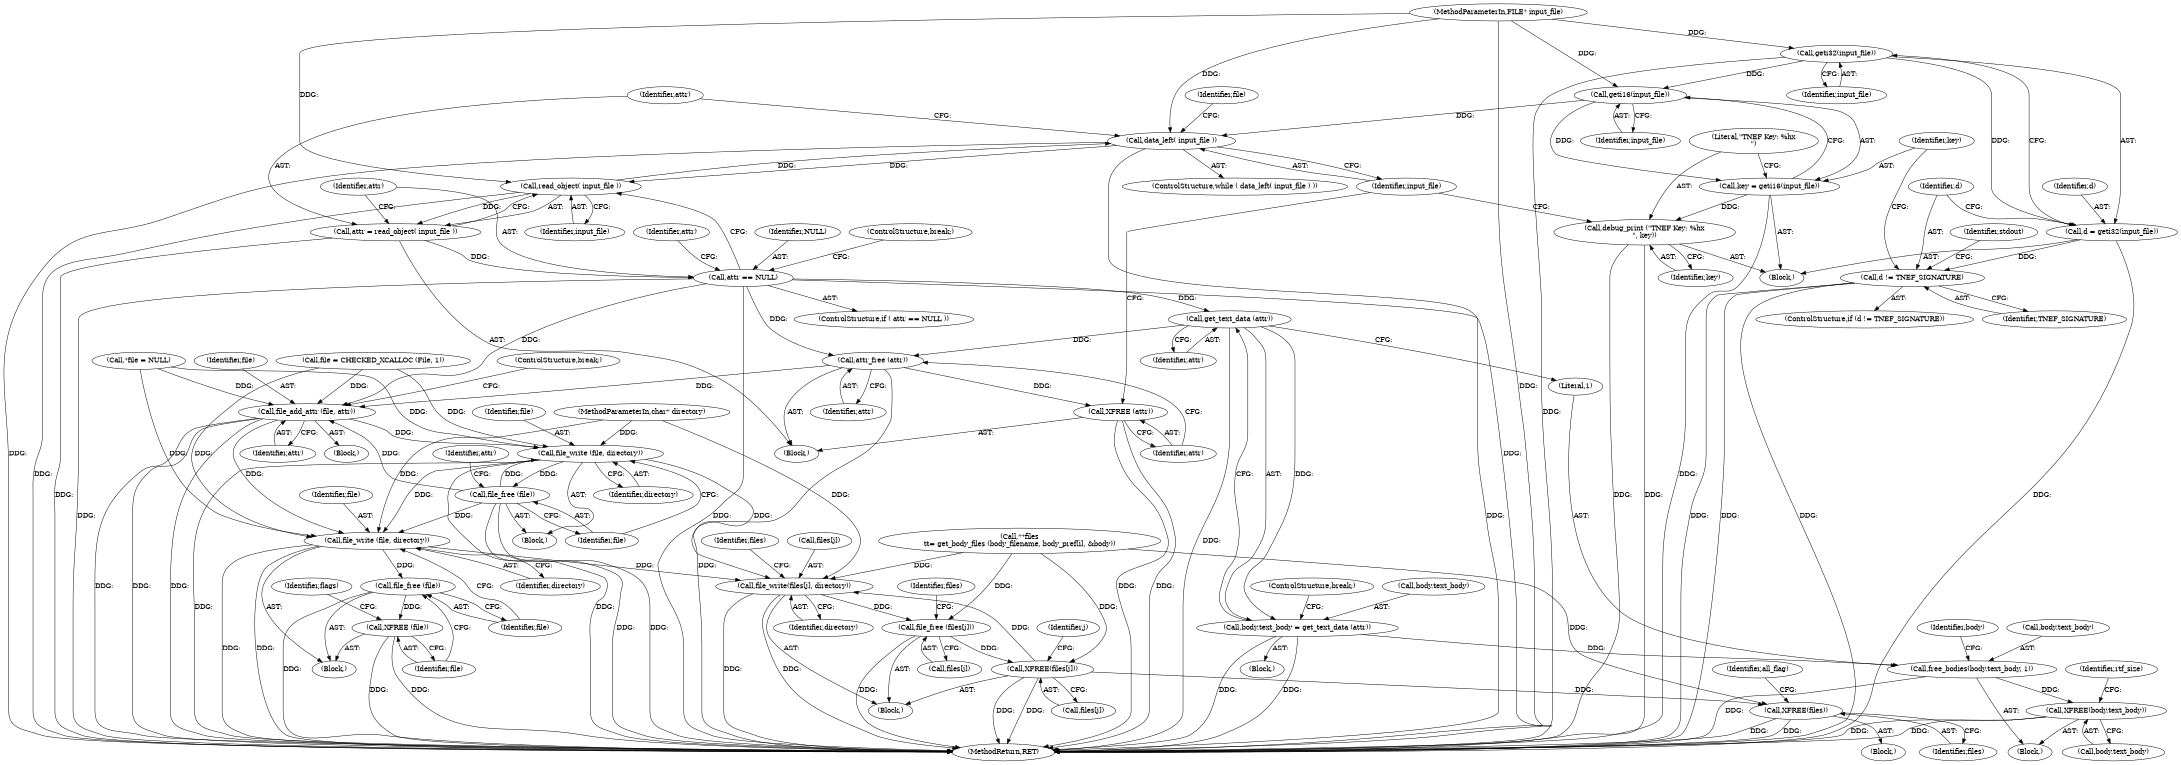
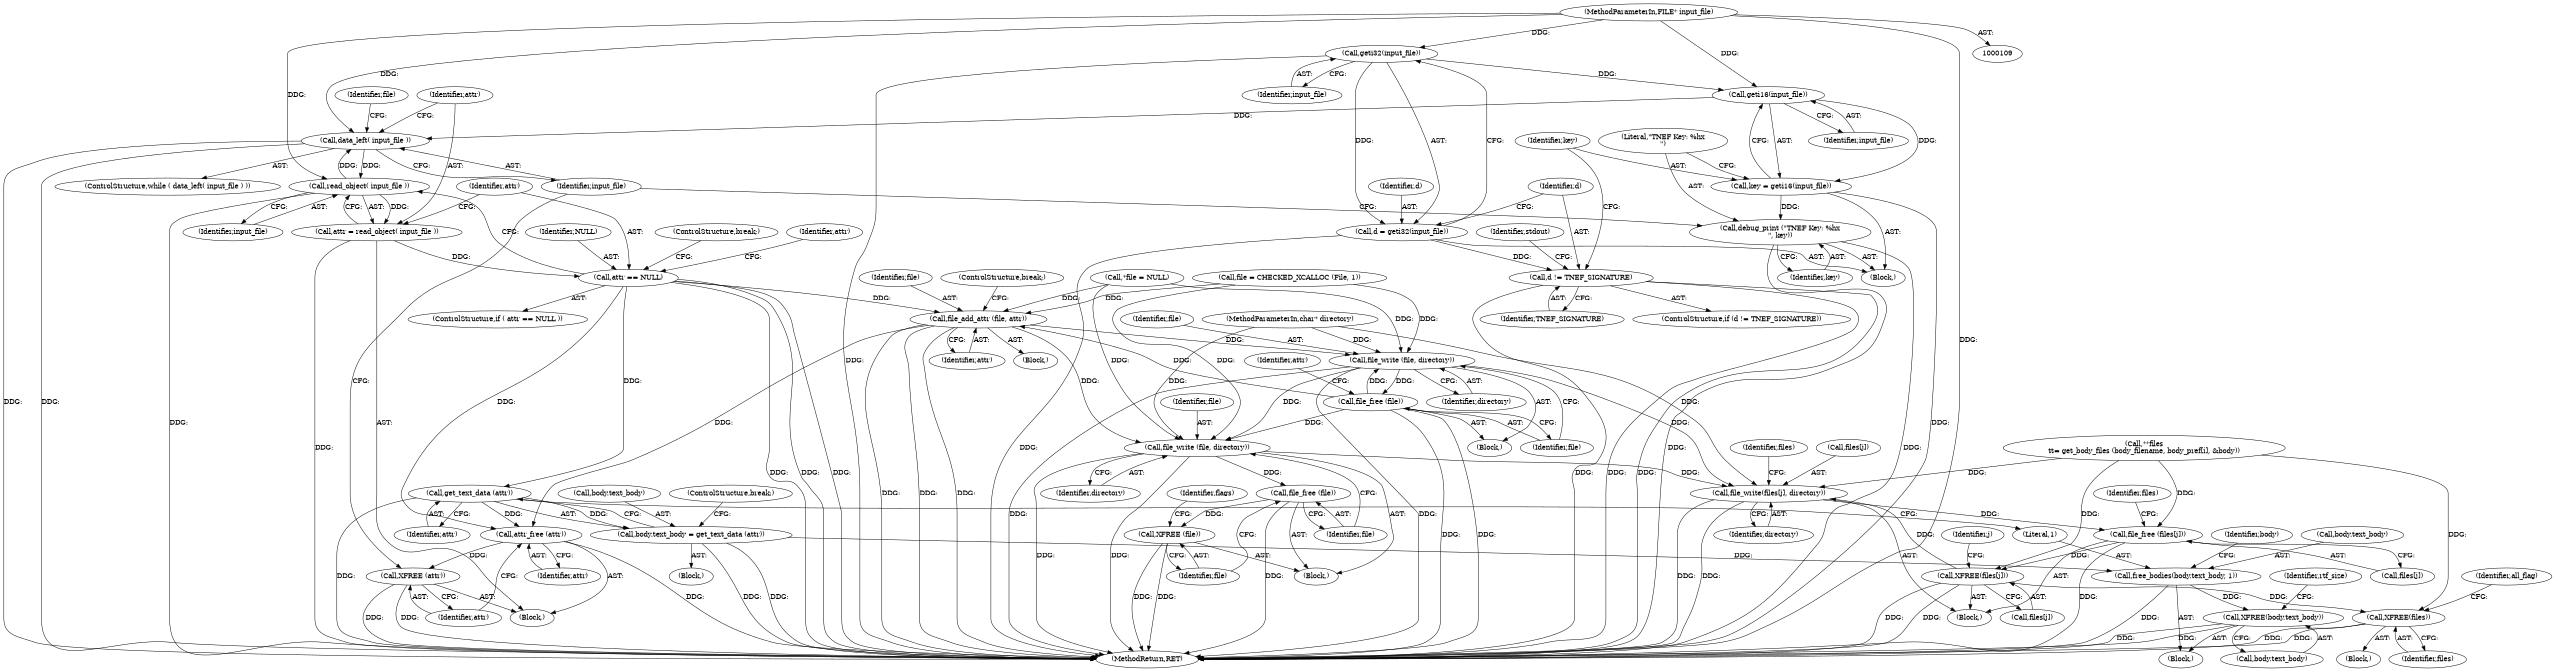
node "1000109": added
edge "(Call,attr_free (attr))" -> "(Call,file_add_attr (file, attr))": reversed
